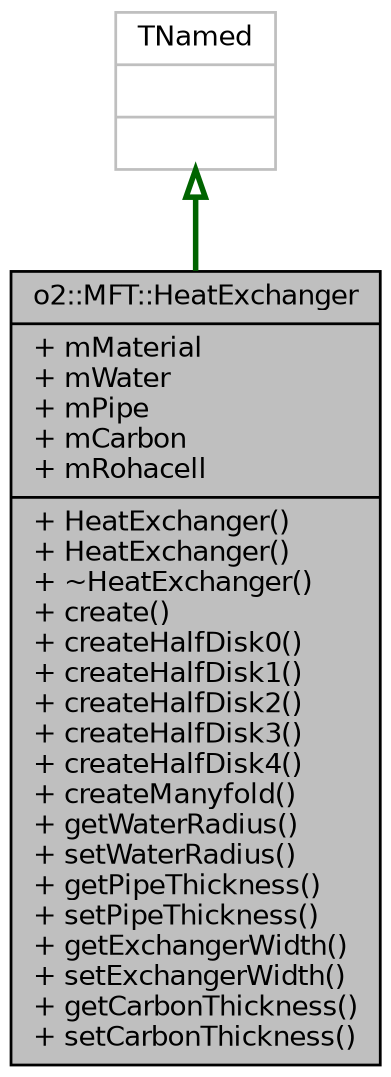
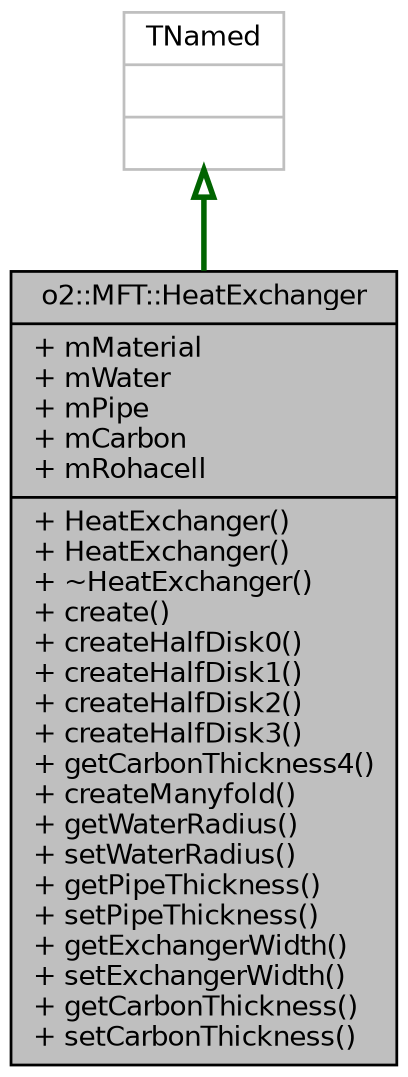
node "o2::MFT::HeatExchanger": text "+ createHalfDisk4()" -> "+ getCarbonThickness4()"
